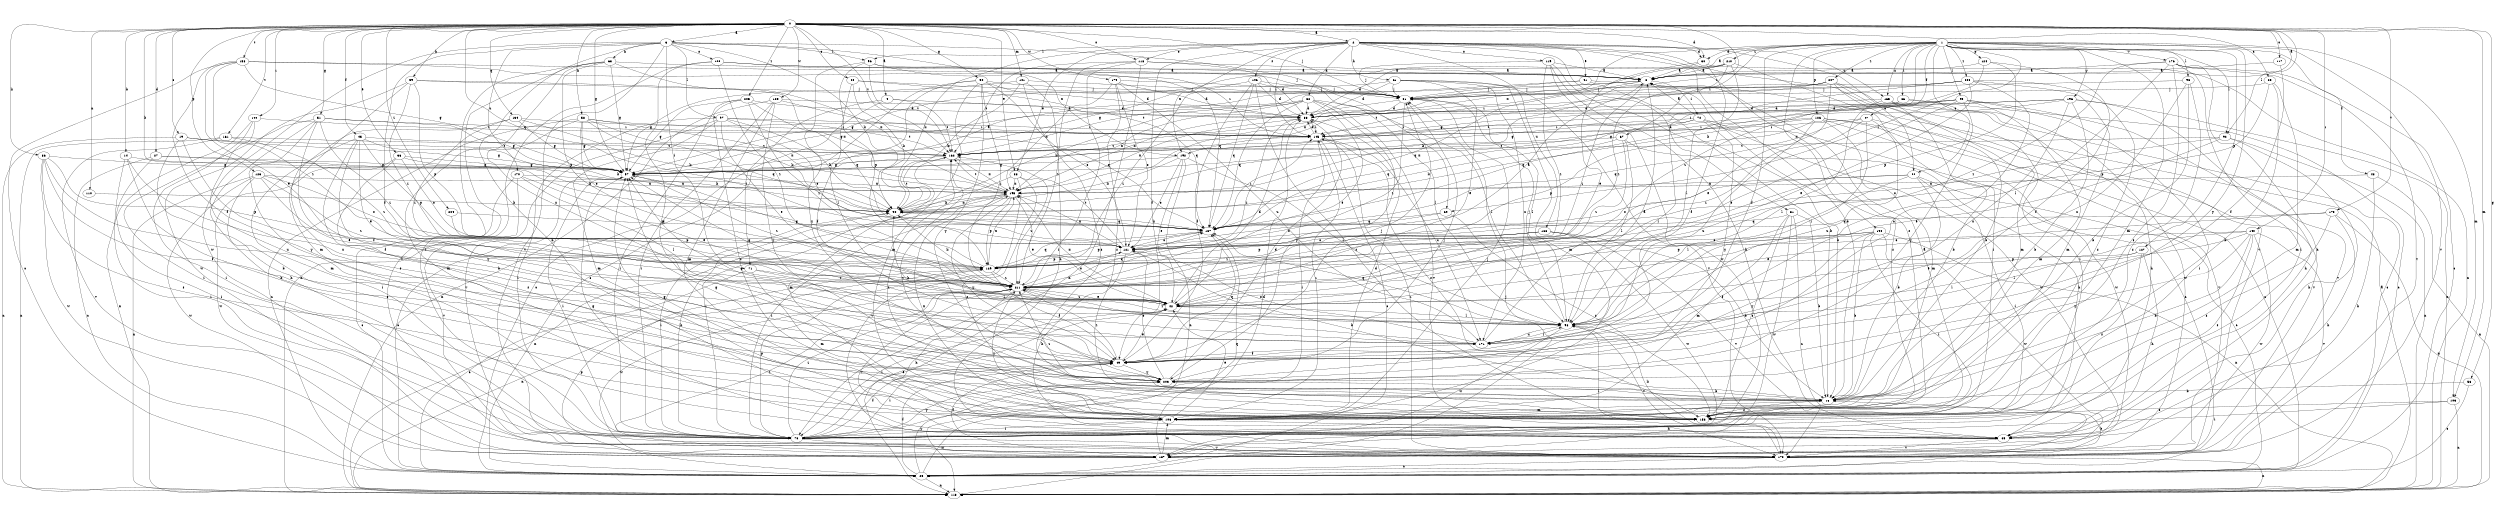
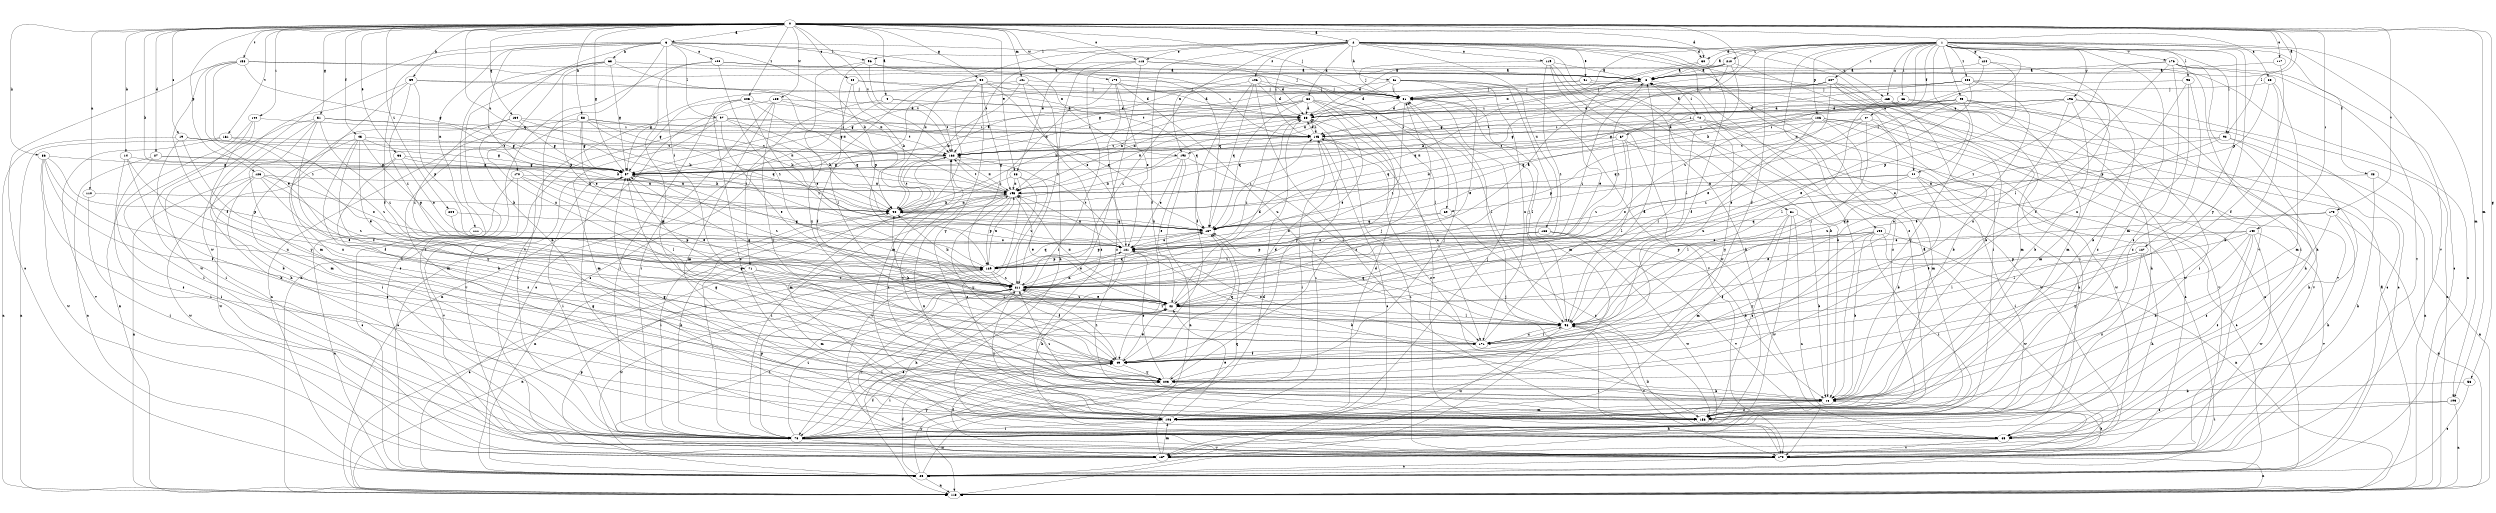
node "111": added
edge "110" -> "73": added, label "i"
